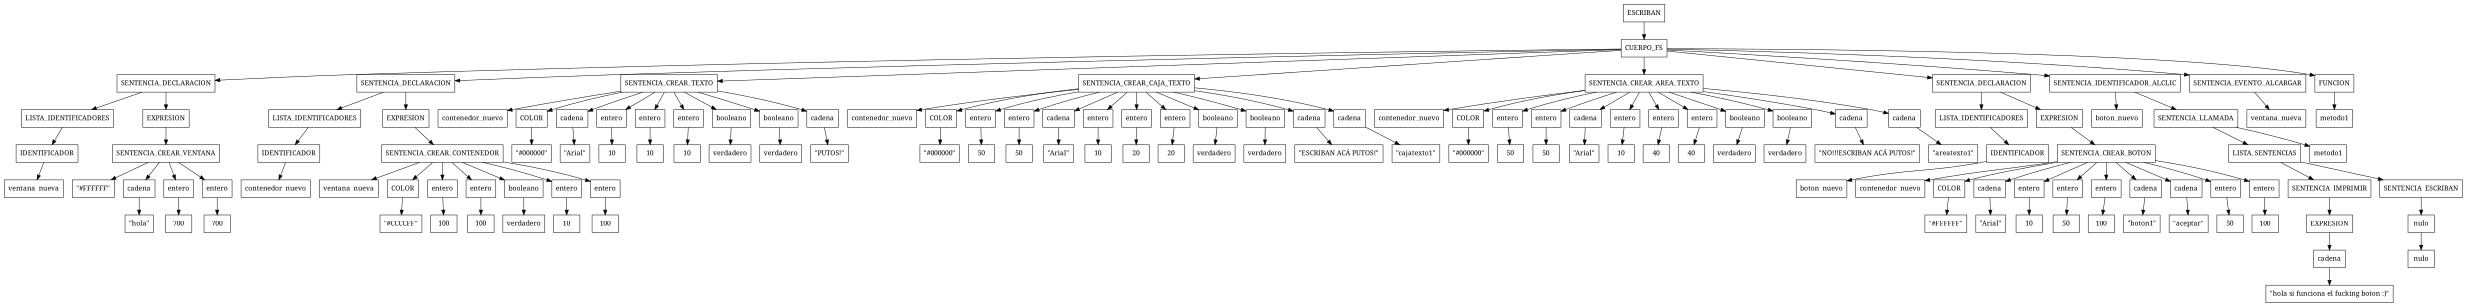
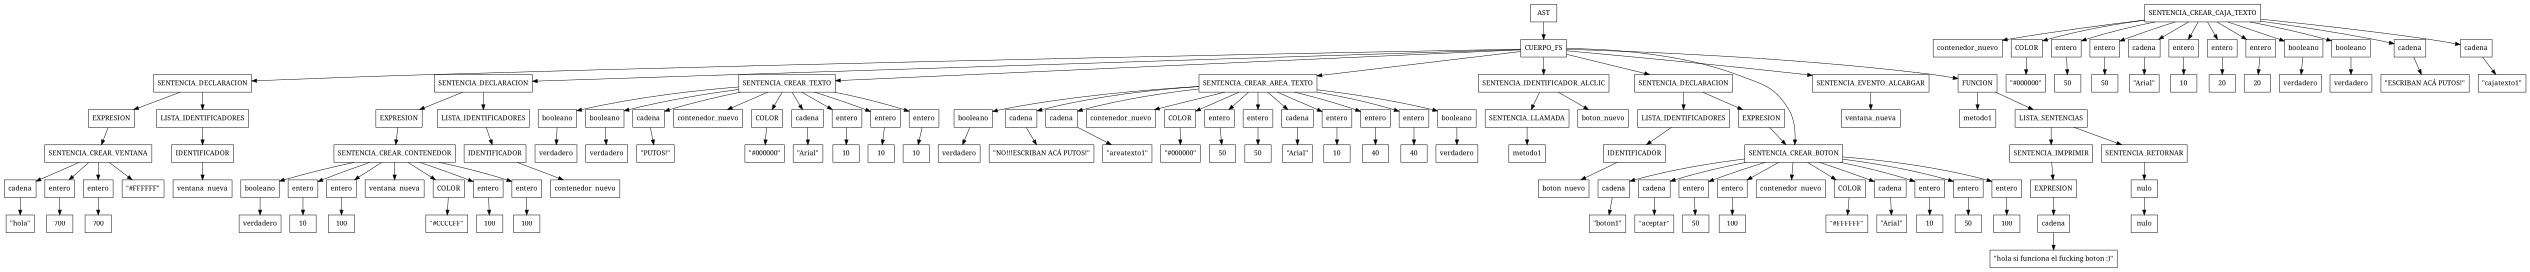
node "ESCRIBAN": label "ESCRIBAN" -> "AST"
edge "CUERPO_FS" -> "SENTENCIA_CREAR_CAJA_TEXTO": now "CUERPO_FS" -> "SENTENCIA_CREAR_BOTON"
edge "SENTENCIA_LLAMADA" -> "LISTA_SENTENCIAS": now "FUNCION" -> "LISTA_SENTENCIAS"
node "SENTENCIA_ESCRIBAN": label "SENTENCIA_ESCRIBAN" -> "SENTENCIA_RETORNAR"
